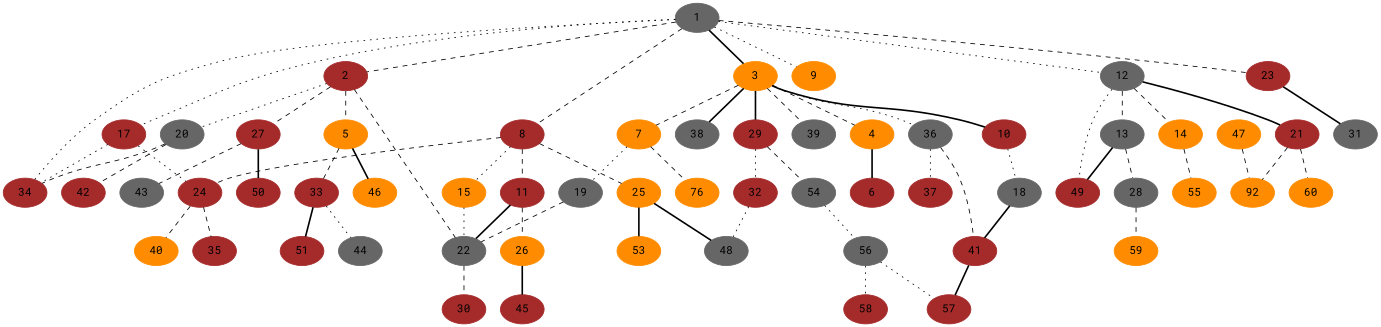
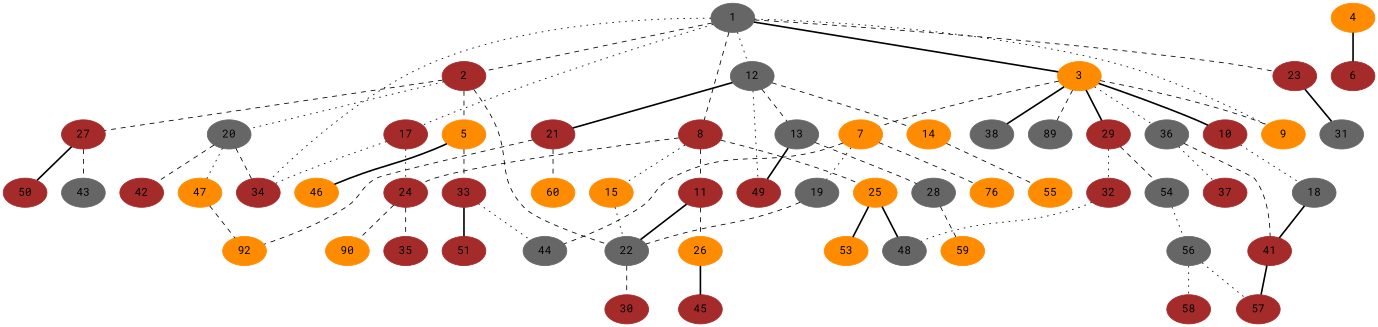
edge "3" -- "4": now "3" -- "9"
node "39": label "39" -> "89"
edge "20" -- "47": added
edge "7" -- "44": added
node "40": label "40" -> "90"
